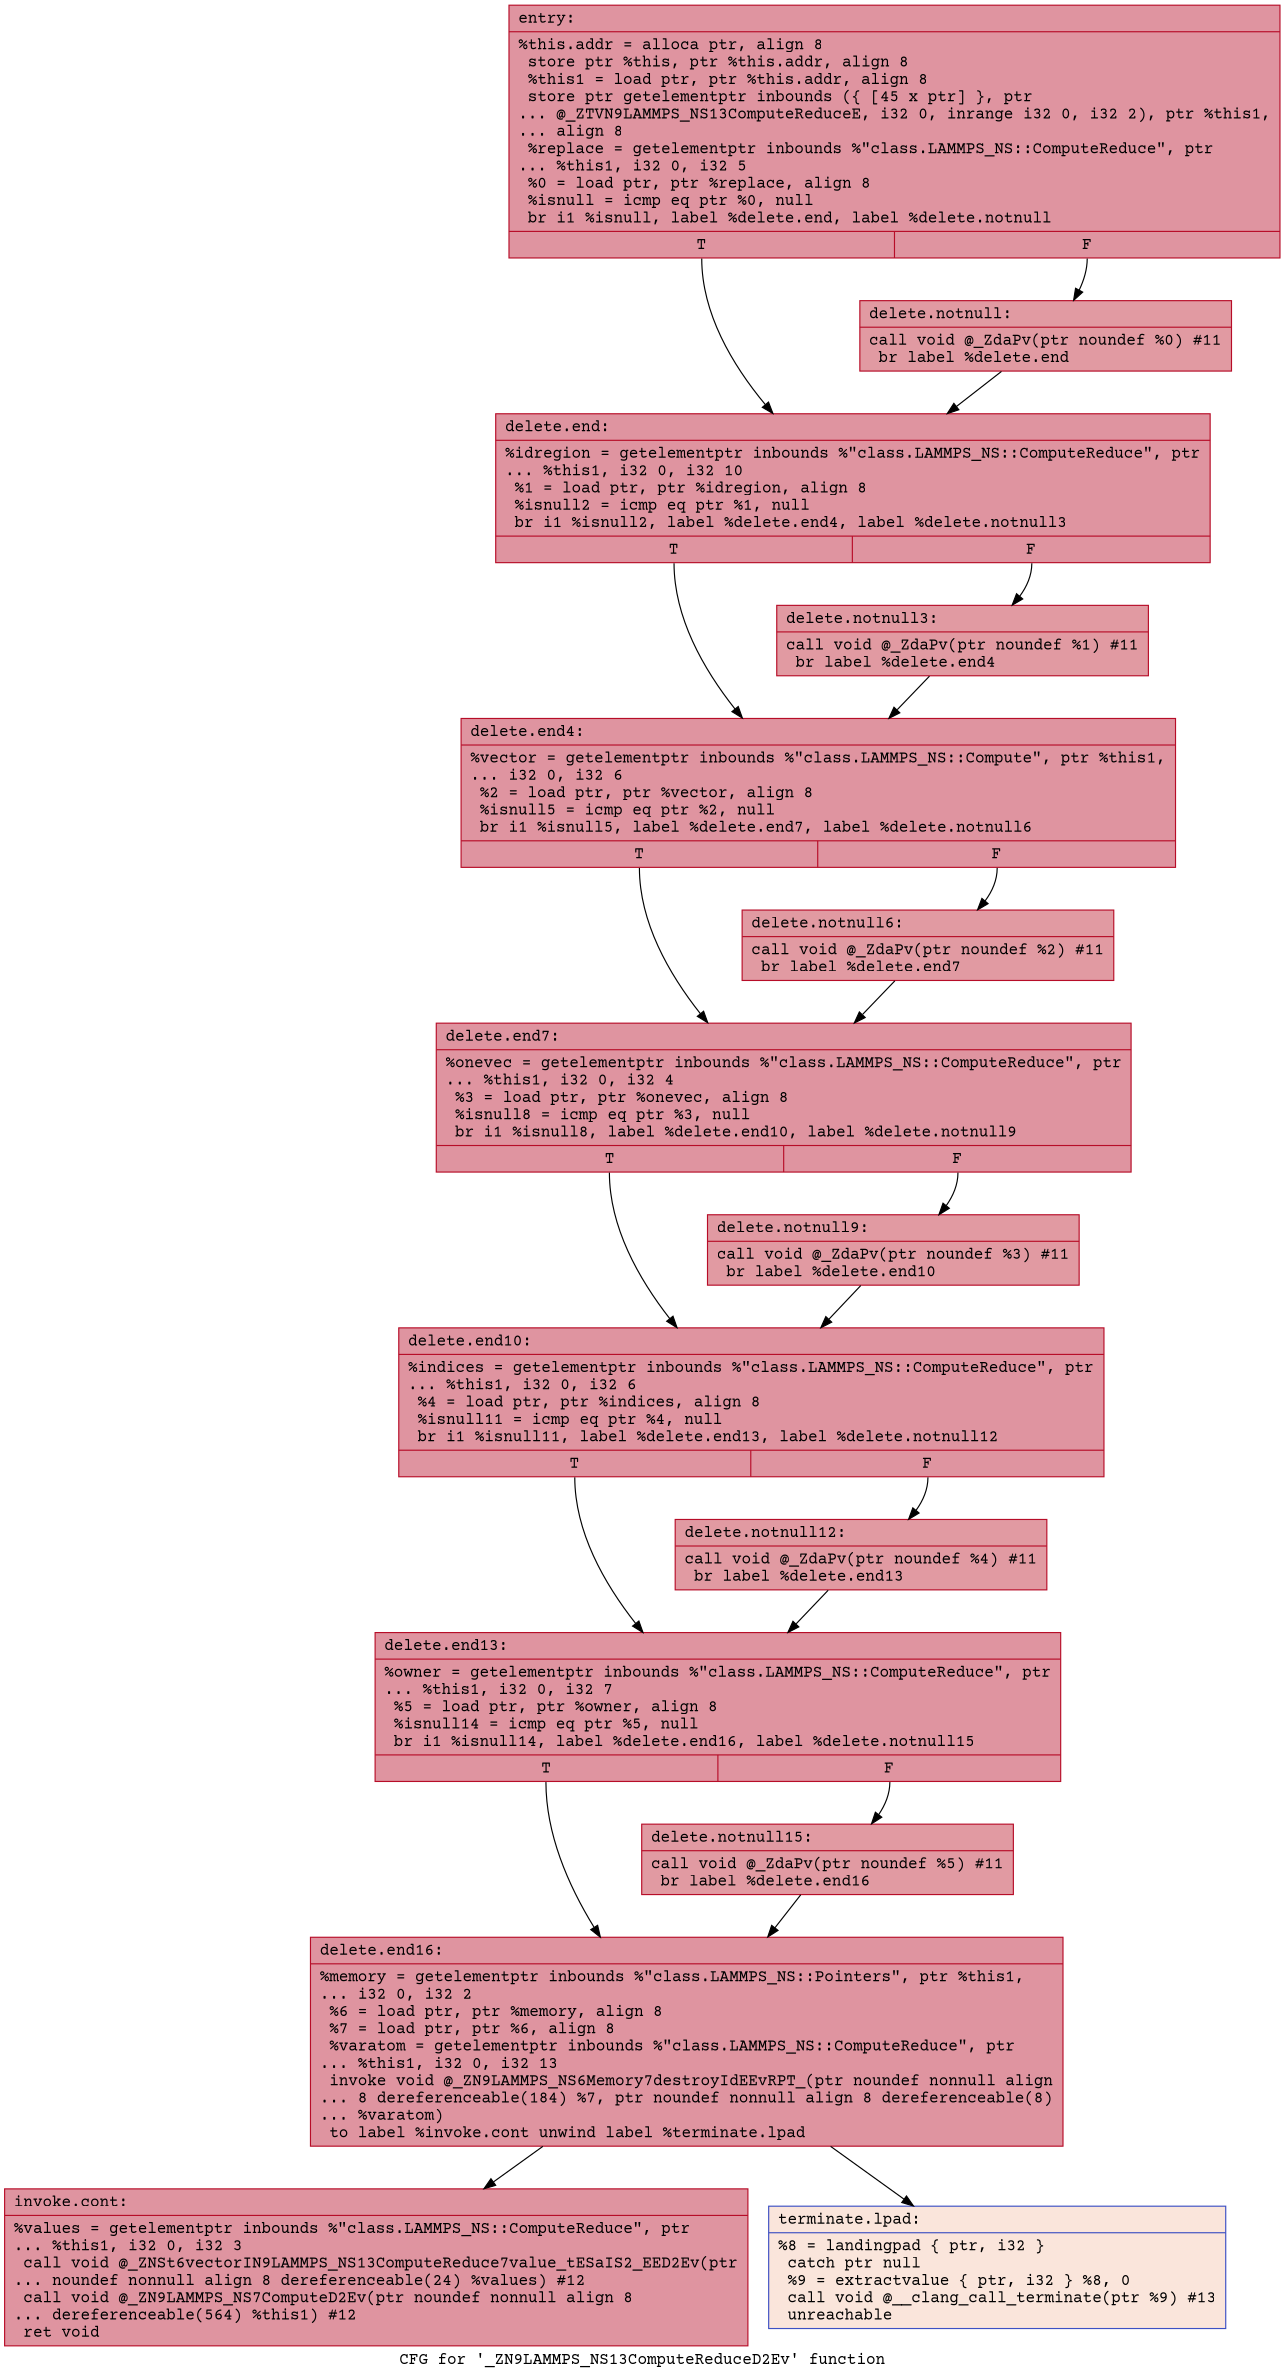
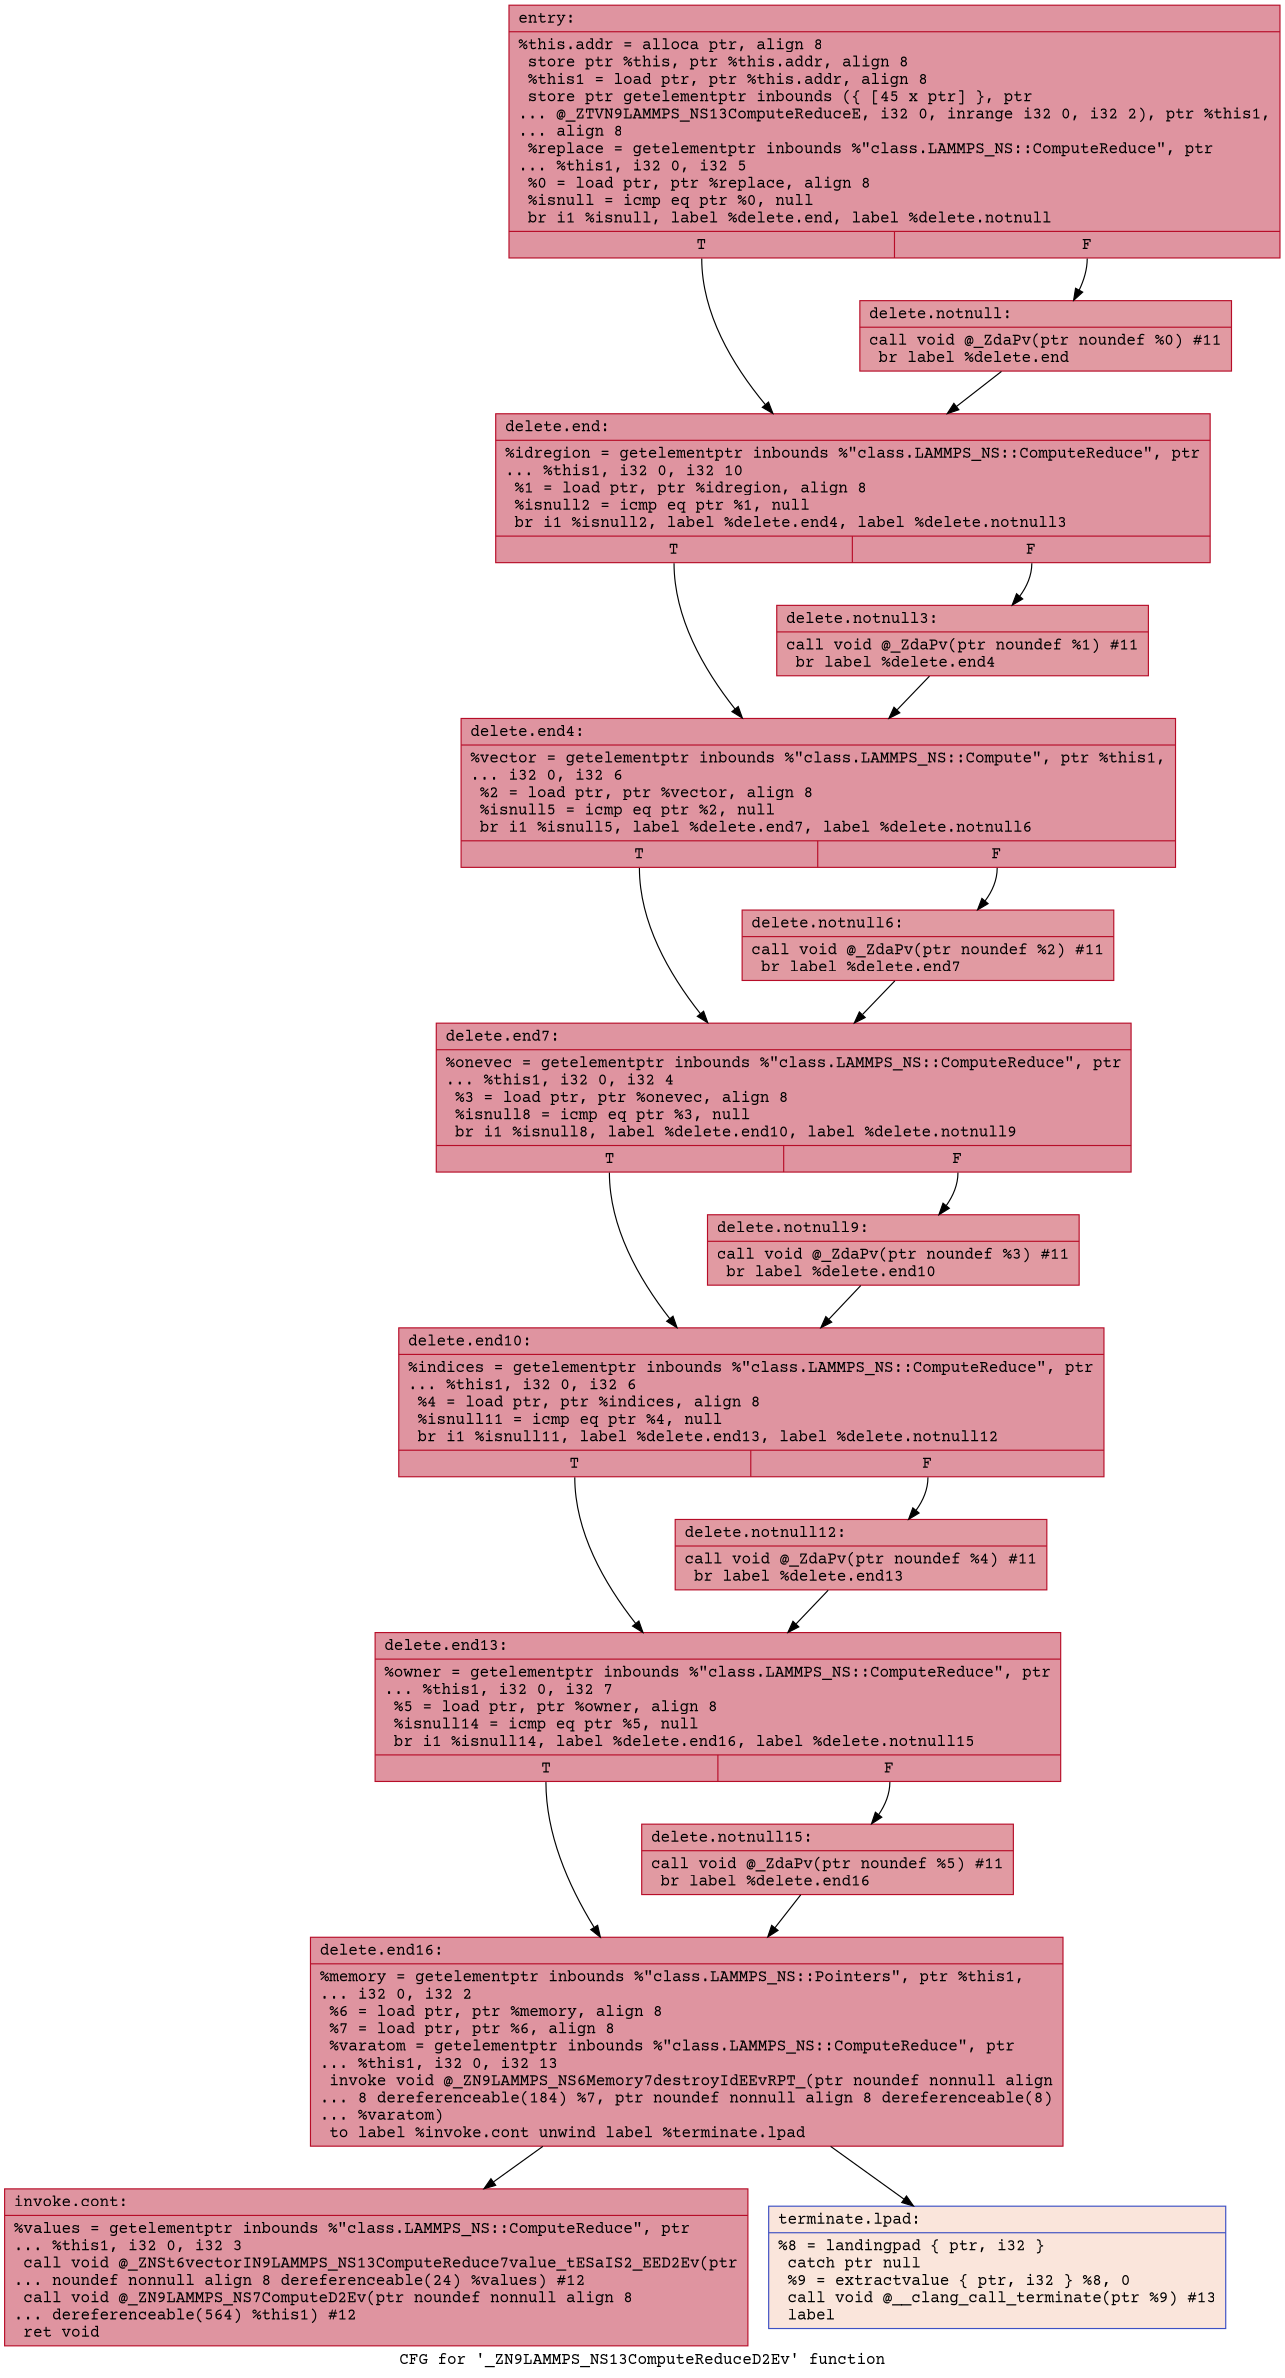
node "terminate.lpad:": text "unreachable" -> "label"
